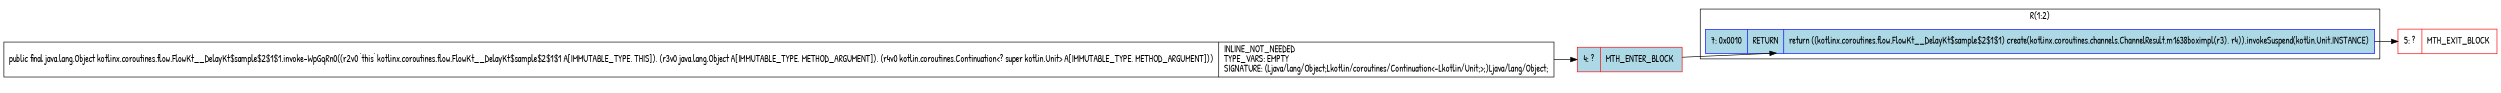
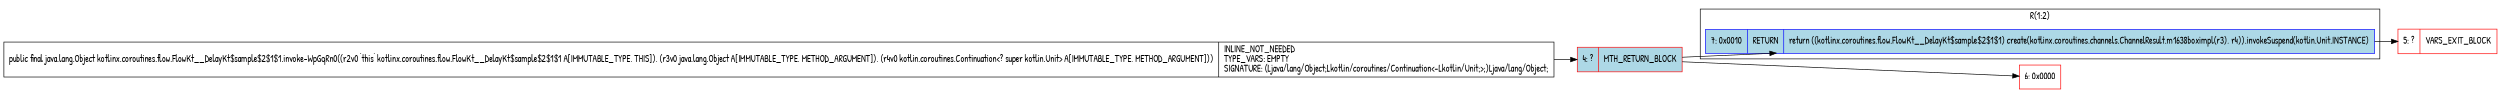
node "5: ?": text "MTH_EXIT_BLOCK" -> "VARS_EXIT_BLOCK"
node "4: ?": text "MTH_ENTER_BLOCK" -> "MTH_RETURN_BLOCK"
node "6: 0x0000": added
